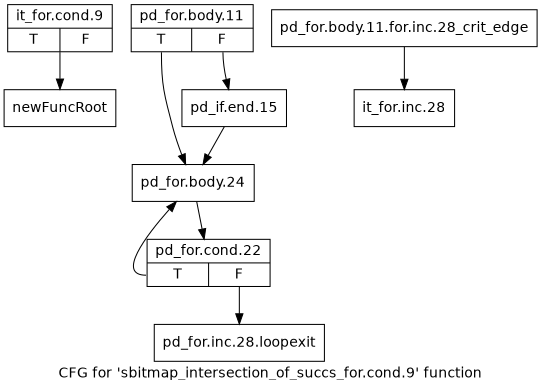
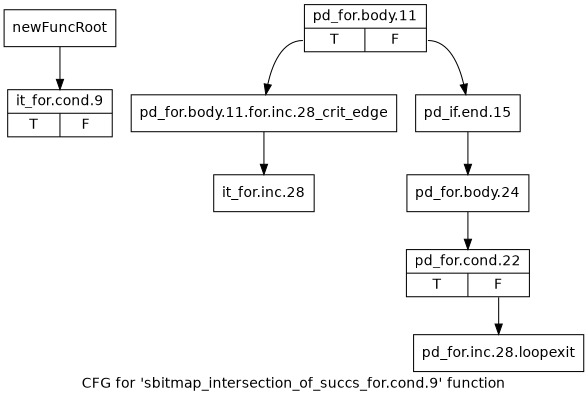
edge "it_for.cond.9" -> "newFuncRoot": reversed
edge "pd_for.body.11" -> "pd_for.body.24": now "pd_for.body.11" -> "pd_for.body.11.for.inc.28_crit_edge"
edge "pd_for.cond.22" -> "pd_for.body.24": removed
